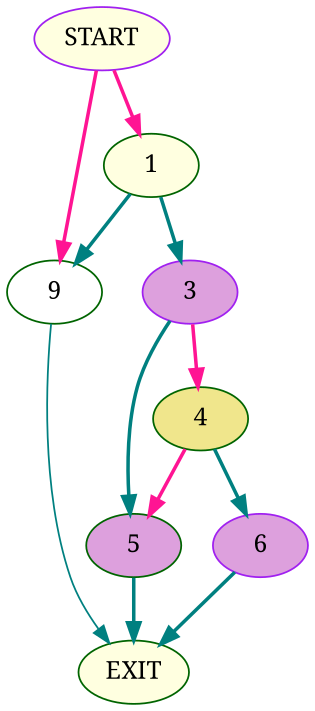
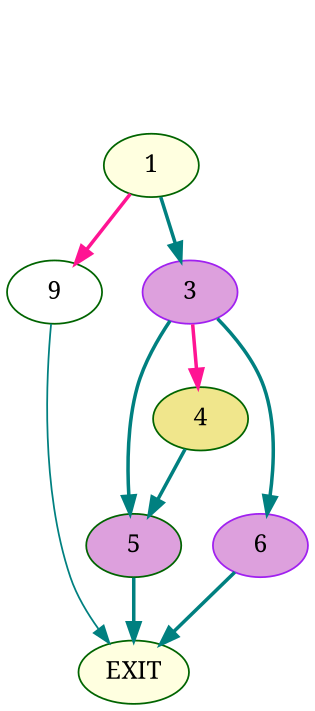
node "START": removed
edge "1" -> "9": color teal -> deeppink
edge "4" -> "5": color deeppink -> teal
edge "4" -> "6": now "3" -> "6"
